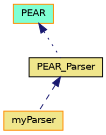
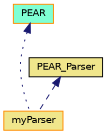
edge "PEAR_Parser" -> "PEAR": now "myParser" -> "PEAR"
